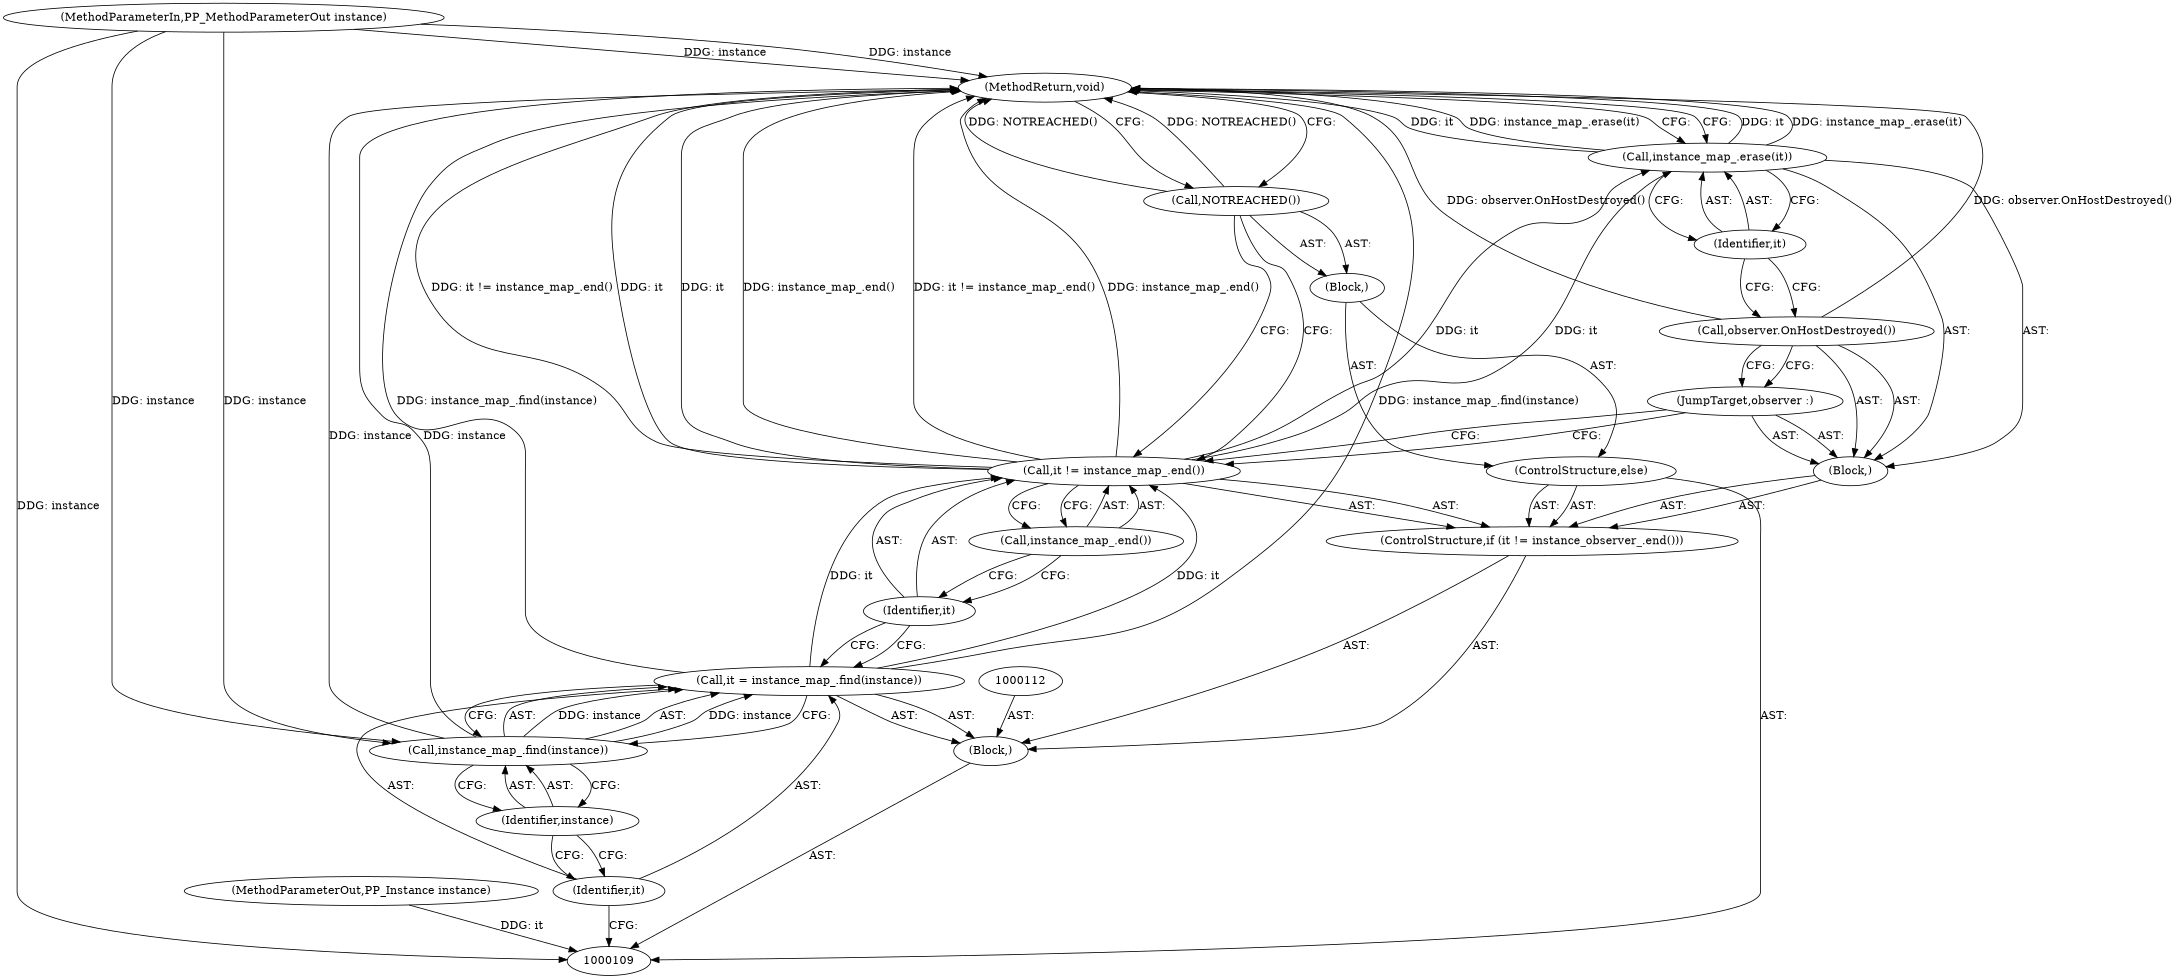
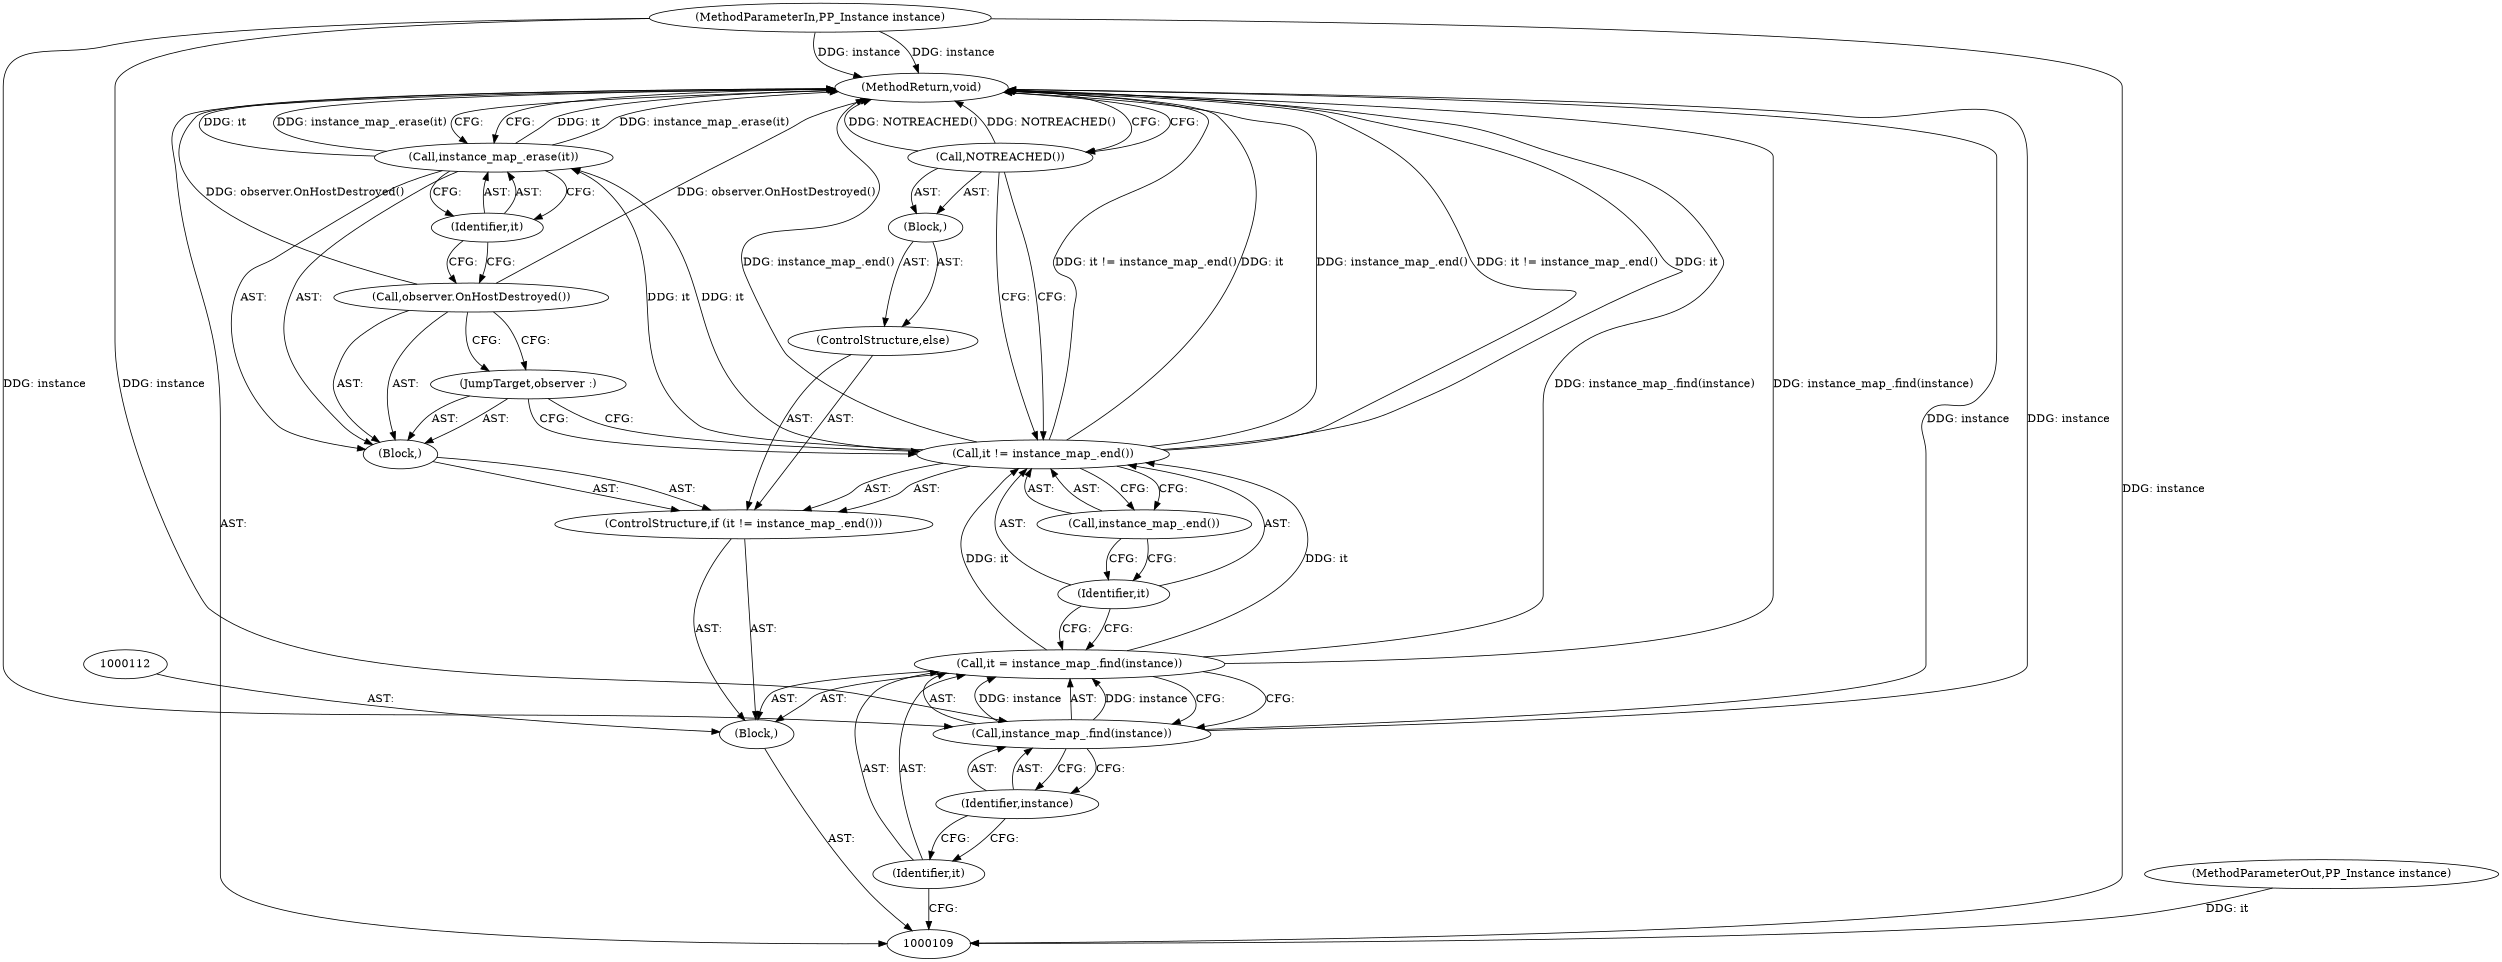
node "(MethodParameterIn,PP_MethodParameterOut instance)": label "(MethodParameterIn,PP_MethodParameterOut instance)" -> "(MethodParameterIn,PP_Instance instance)"
node "(ControlStructure,if (it != instance_observer_.end()))": label "(ControlStructure,if (it != instance_observer_.end()))" -> "(ControlStructure,if (it != instance_map_.end()))"
edge "(ControlStructure,else)" -> "1000109": now "(MethodReturn,void)" -> "1000109"
